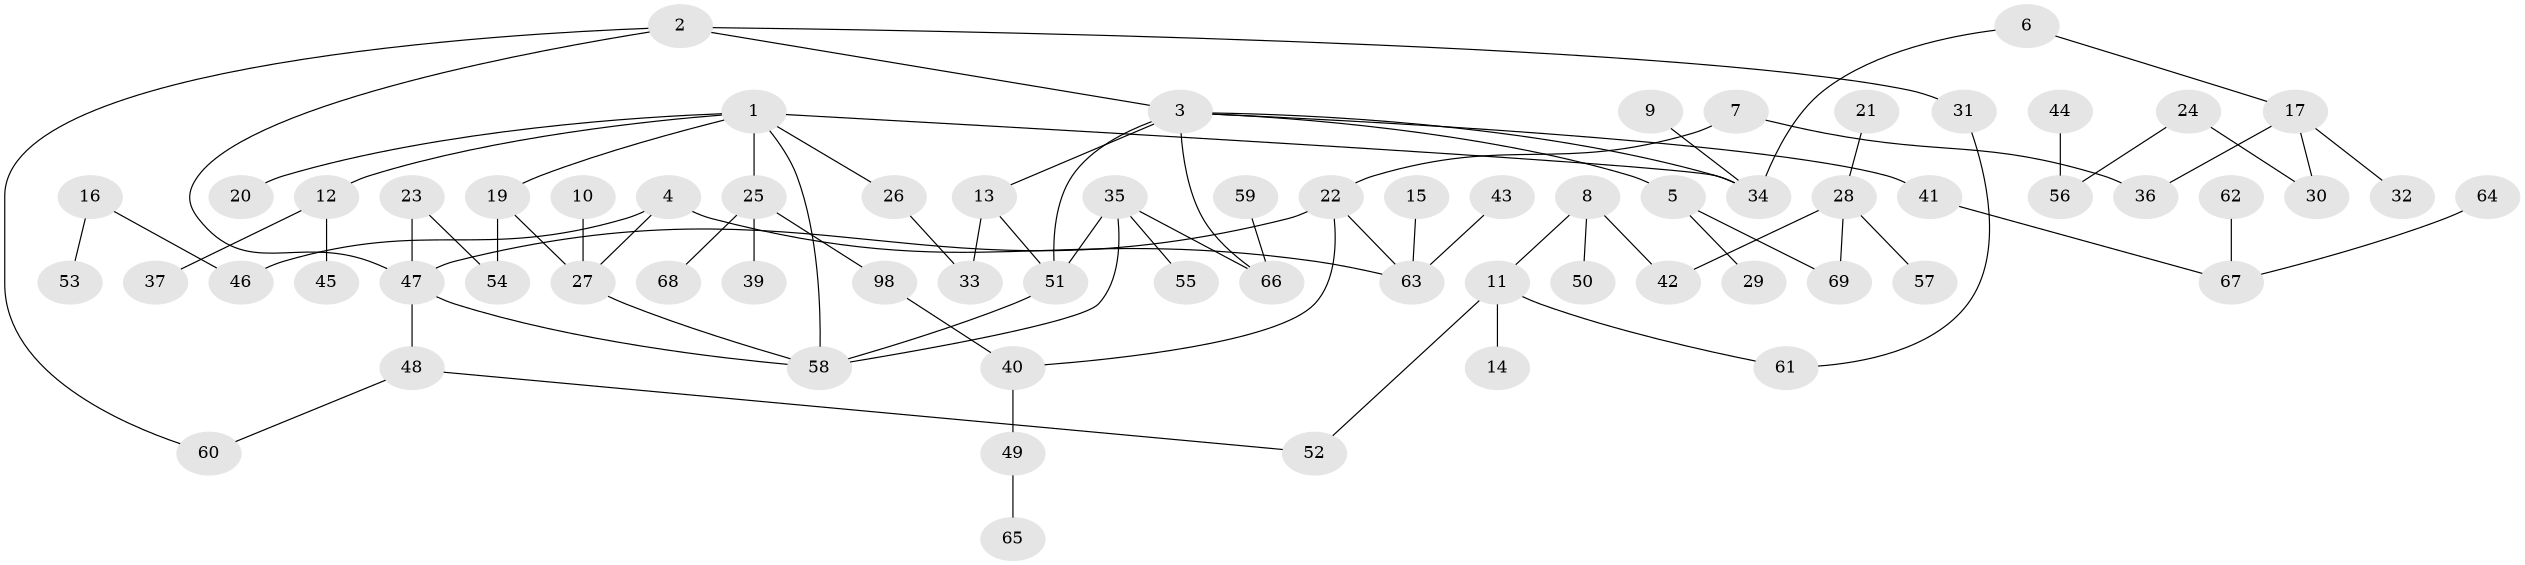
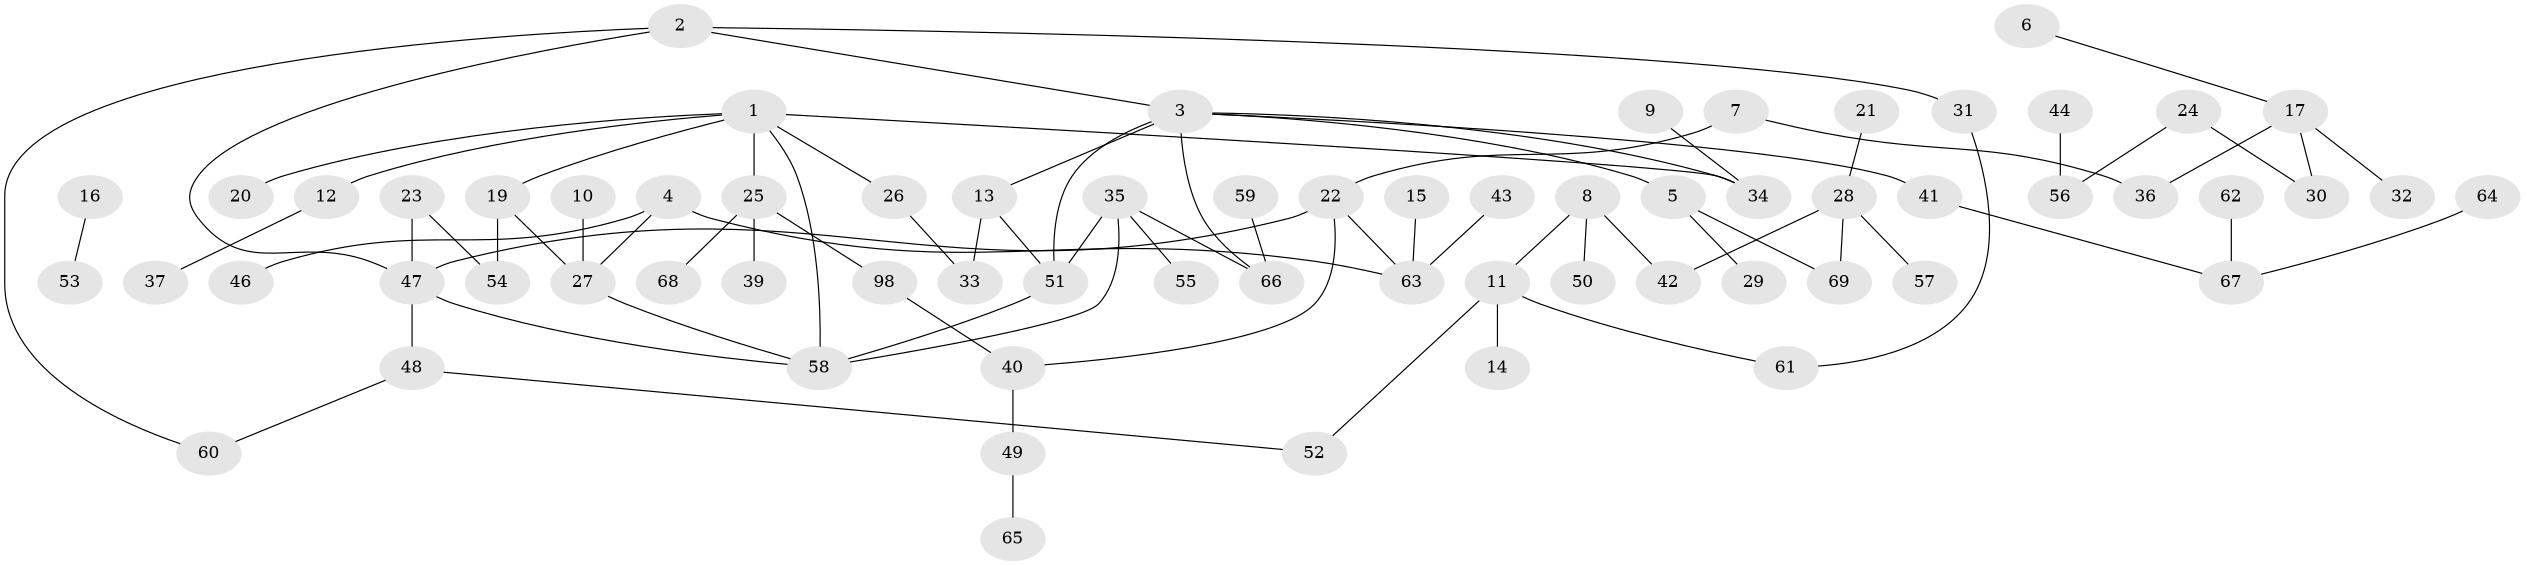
edge "6" -- "34": removed
edge "16" -- "46": removed
node "45": removed
